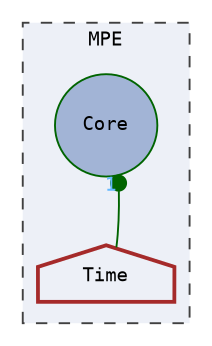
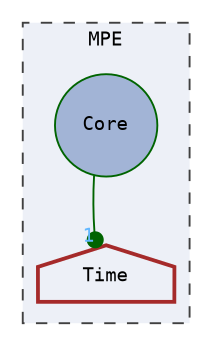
edge "Time" -> "Core": reversed
